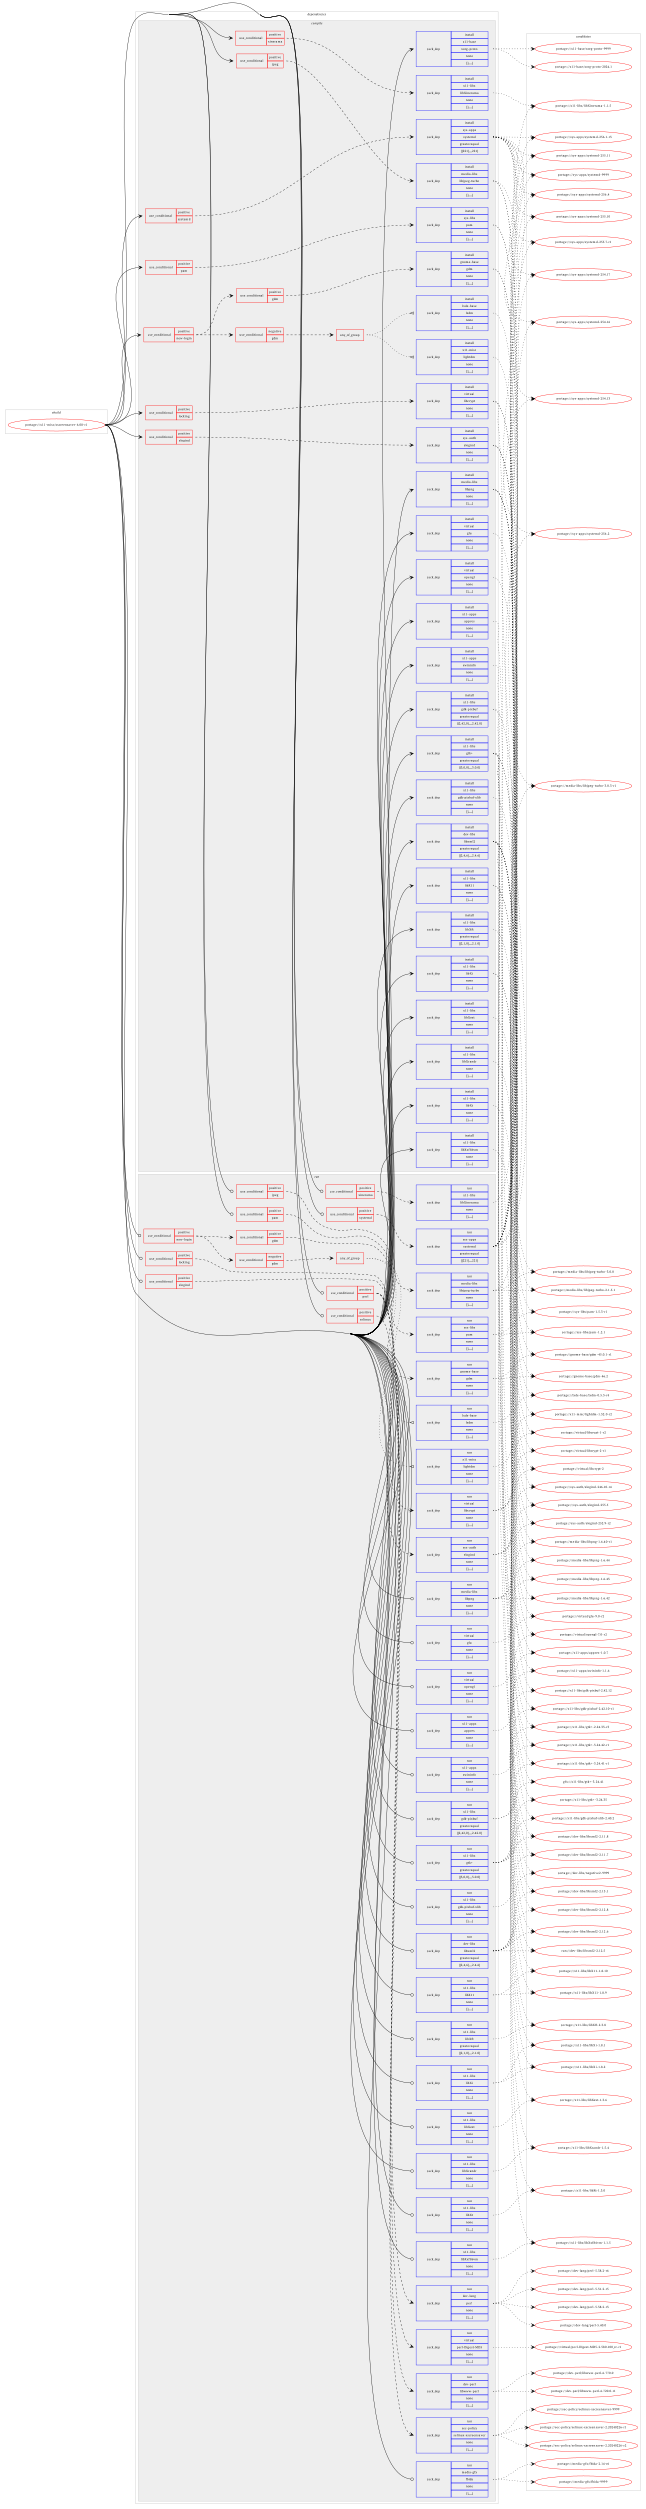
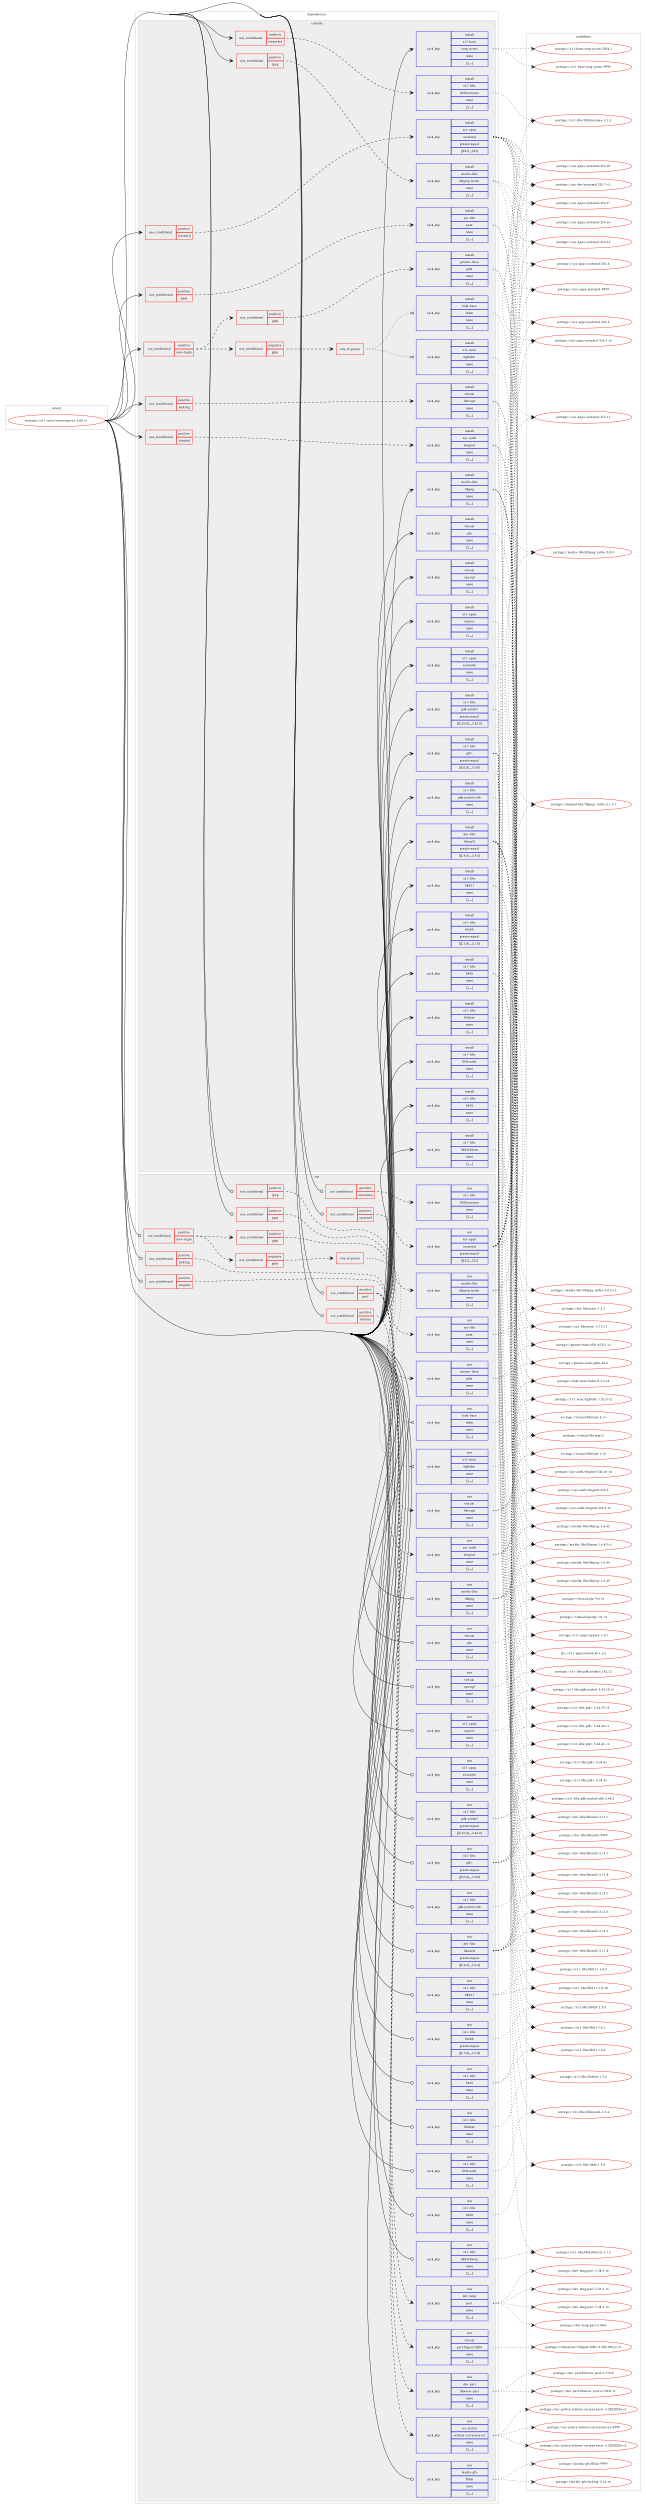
node "portage://sys-apps/systemd-255.7-r1": label "portage://sys-apps/systemd-255.7-r1" -> "portage://sys-dev/systemd-255.7-r1"
node "portage://media-libs/libjpeg-turbo-2.1.5.1": label "portage://media-libs/libjpeg-turbo-2.1.5.1" -> "portage://elogind-libs/libjpeg-turbo-2.1.5.1"
node "portage://gnome-base/gdm-45.0.1-r1": label "portage://gnome-base/gdm-45.0.1-r1" -> "portage://gnome-base/xlib-45.0.1-r1"
node "portage://x11-apps/xwininfo-1.1.6": label "portage://x11-apps/xwininfo-1.1.6" -> "gfx://x11-apps/xwininfo-1.1.6"
node "gfx://x11-libs/gtk+-3.24.41": label "gfx://x11-libs/gtk+-3.24.41" -> "portage://x11-libs/gtk+-3.24.41"
node "portage://dev-libs/negative2-9999": label "portage://dev-libs/negative2-9999" -> "portage://dev-libs/libxml2-9999"
node "portage://dev-libs/libxml2-2.12.7": added
node "run://dev-libs/libxml2-2.12.5": label "run://dev-libs/libxml2-2.12.5" -> "portage://dev-libs/libxml2-2.12.5"
node "portage://media-gfx/fbida-2.14-r6": label "portage://media-gfx/fbida-2.14-r6" -> "portage://media-gfx/locking-2.14-r6"
